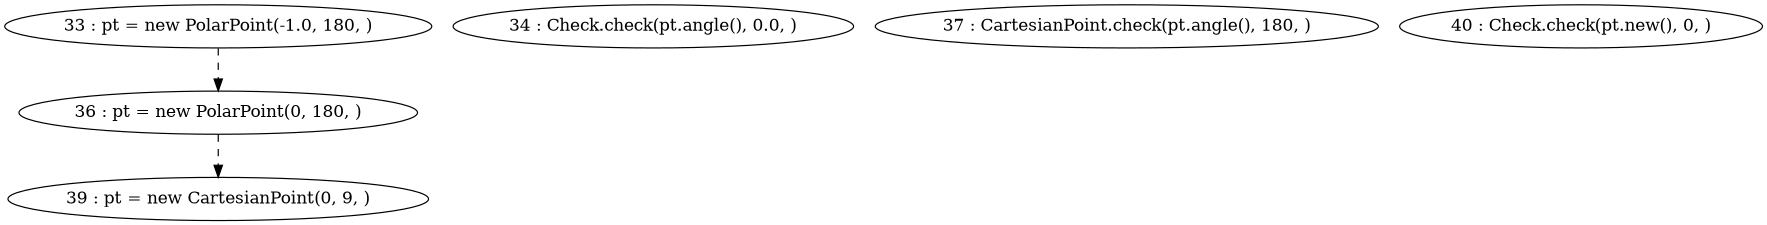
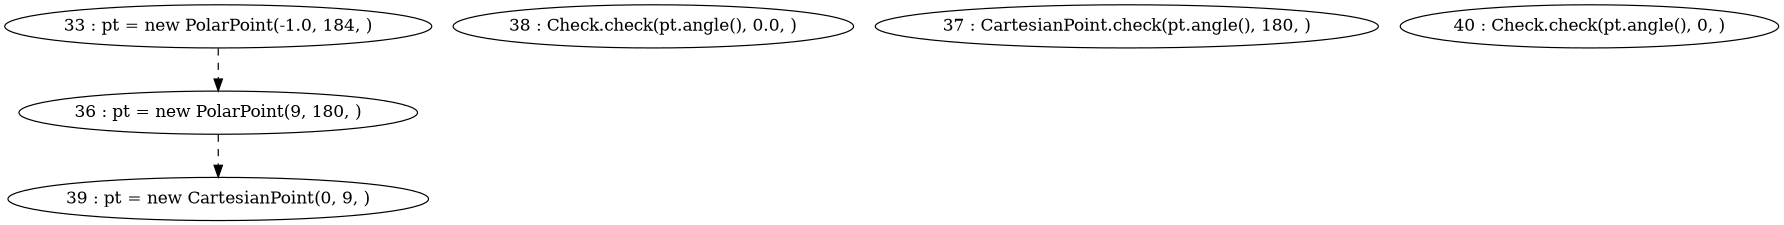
node "33 : pt = new PolarPoint(-1.0, 180, )": label "33 : pt = new PolarPoint(-1.0, 180, )" -> "33 : pt = new PolarPoint(-1.0, 184, )"
node "34 : Check.check(pt.angle(), 0.0, )": label "34 : Check.check(pt.angle(), 0.0, )" -> "38 : Check.check(pt.angle(), 0.0, )"
node "40 : Check.check(pt.new(), 0, )": label "40 : Check.check(pt.new(), 0, )" -> "40 : Check.check(pt.angle(), 0, )"
node "36 : pt = new PolarPoint(0, 180, )": label "36 : pt = new PolarPoint(0, 180, )" -> "36 : pt = new PolarPoint(9, 180, )"
